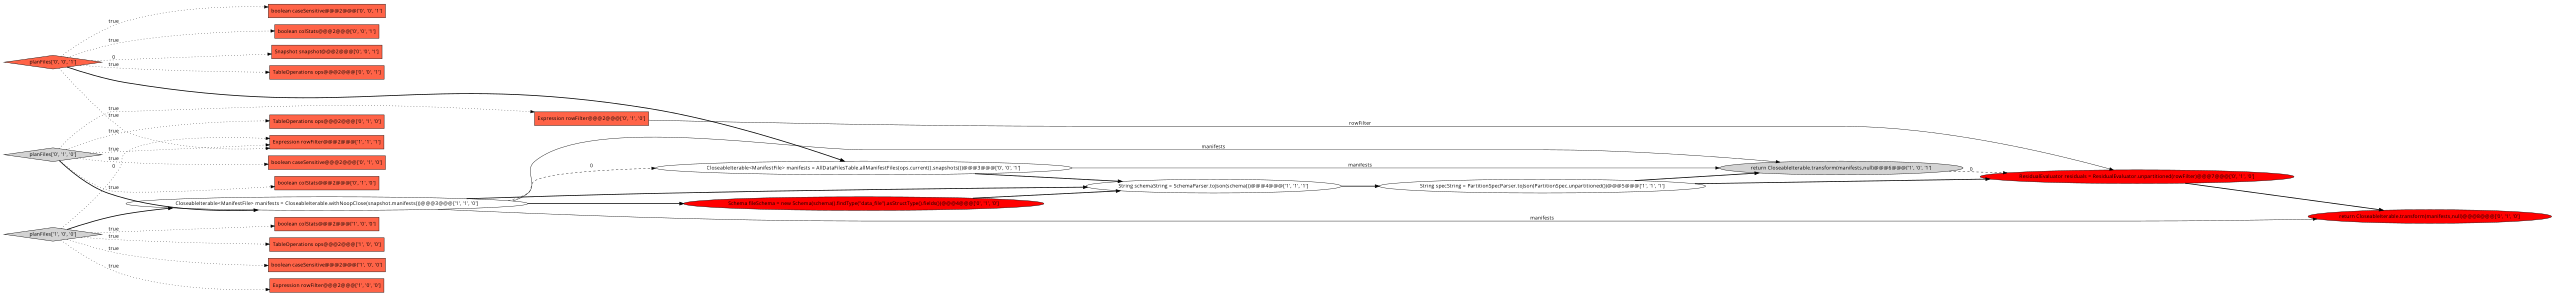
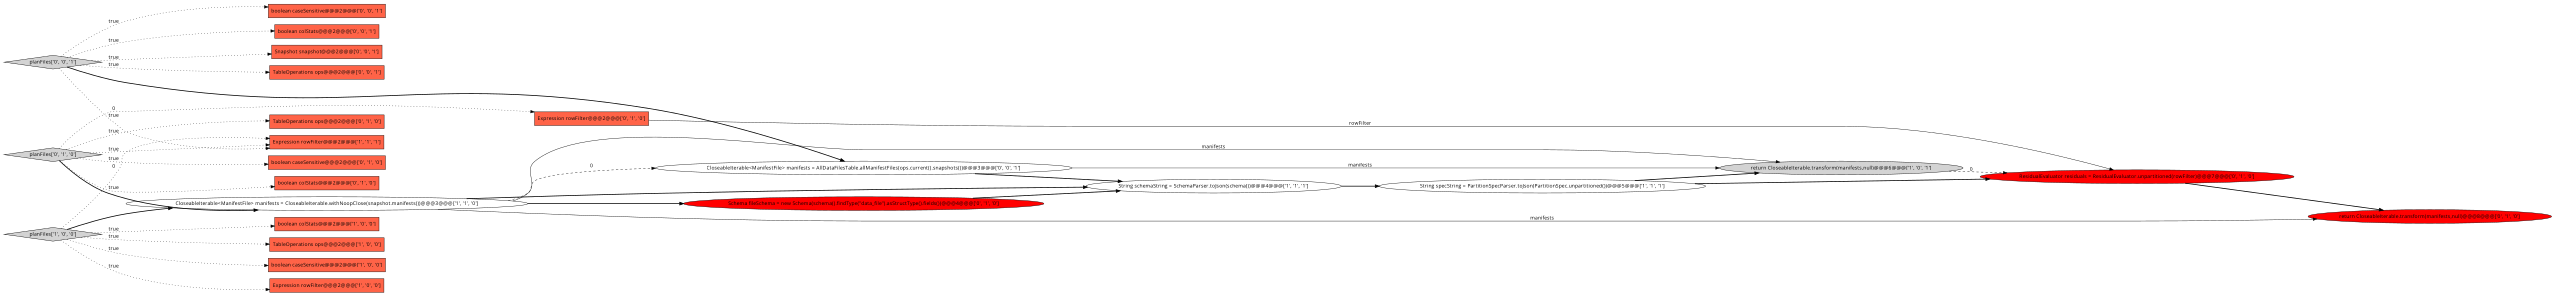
edge "planFiles['0', '0', '1']" -> "Snapshot snapshot@@@2@@@['0', '0', '1']": label "0" -> "true"
node "planFiles['0', '0', '1']": fillcolor tomato -> lightgray
edge "planFiles['0', '1', '0']" -> "Expression rowFilter@@@2@@@['0', '1', '0']": label "true" -> "0"
